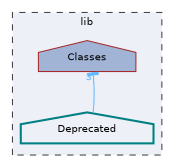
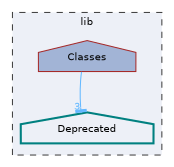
edge "Deprecated" -> "Classes": reversed
